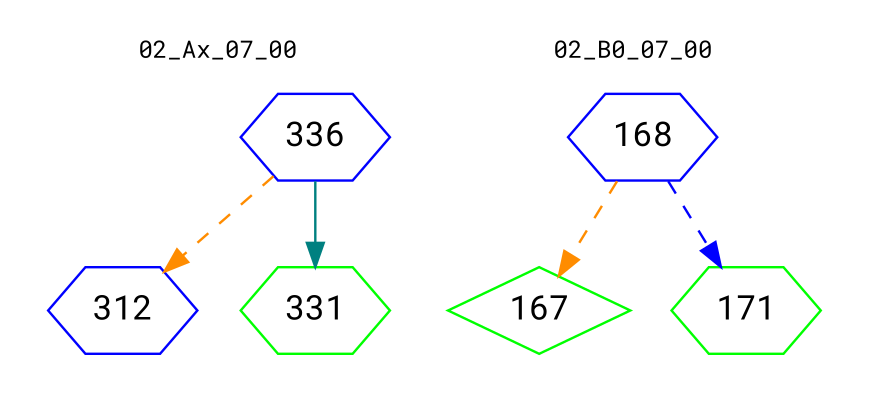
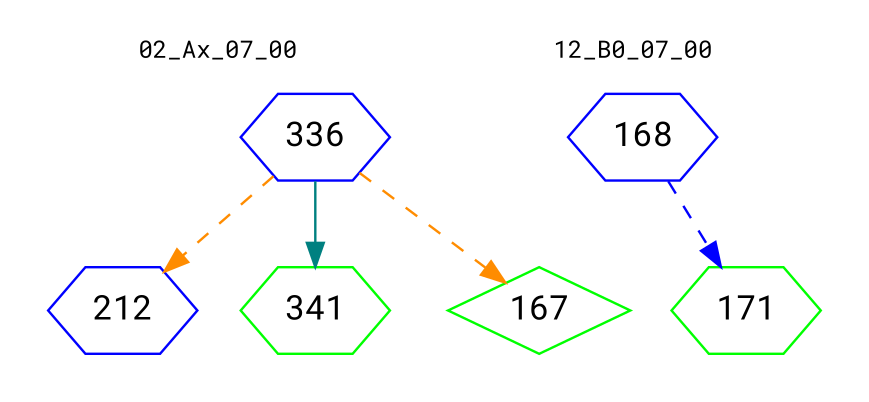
cluster "02_B0_07_00": label "02_B0_07_00" -> "12_B0_07_00"
edge "168" -> "167": now "336" -> "167"
node "312": label "312" -> "212"
node "331": label "331" -> "341"
